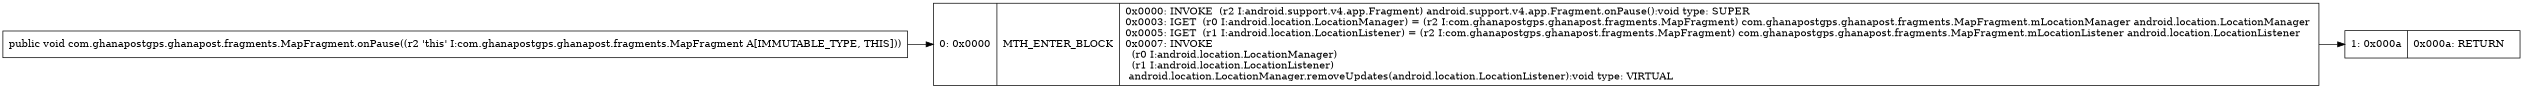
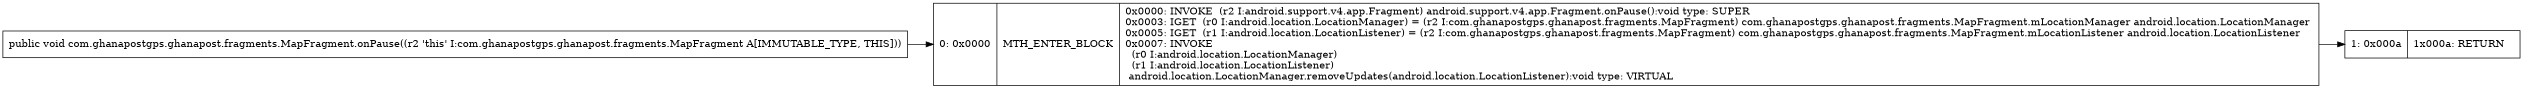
node "1: 0x000a": text "0x000a: RETURN" -> "1x000a: RETURN"
